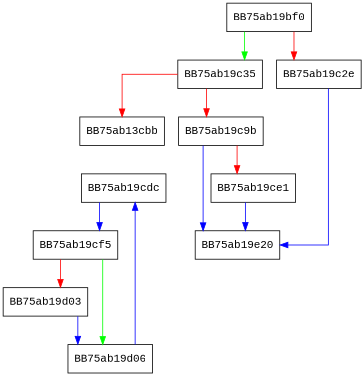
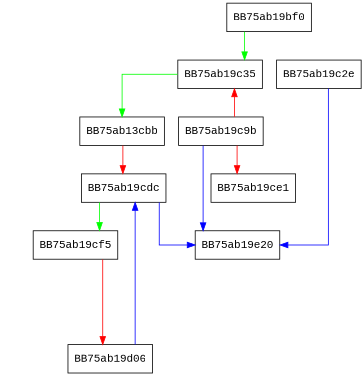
edge "BB75ab19bf0" -> "BB75ab19c2e": removed
edge "BB75ab19c35" -> "BB75ab13cbb": color red -> green
edge "BB75ab19c35" -> "BB75ab19c9b": reversed
edge "BB75ab13cbb" -> "BB75ab19cdc": added
edge "BB75ab19cdc" -> "BB75ab19cf5": color blue -> green
edge "BB75ab19ce1" -> "BB75ab19e20": now "BB75ab19cdc" -> "BB75ab19e20"
edge "BB75ab19cf5" -> "BB75ab19d06": color green -> red
node "BB75ab19d03": removed
